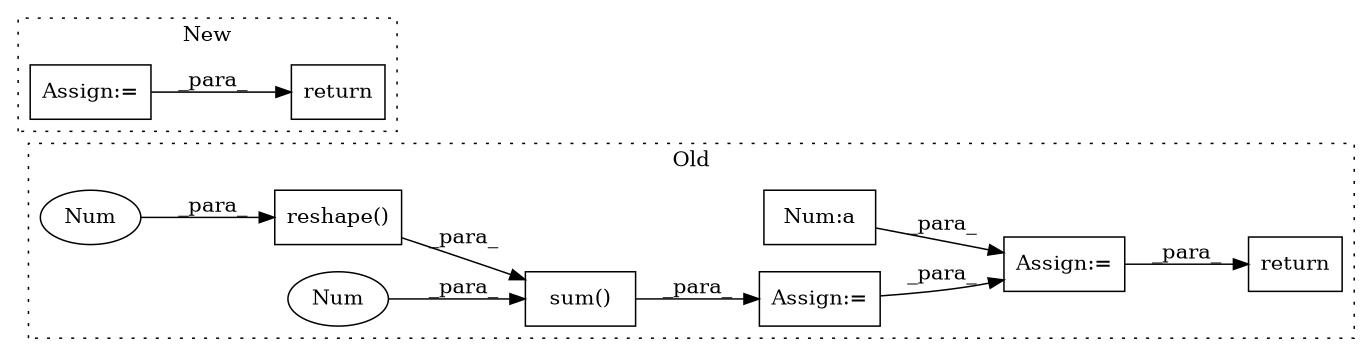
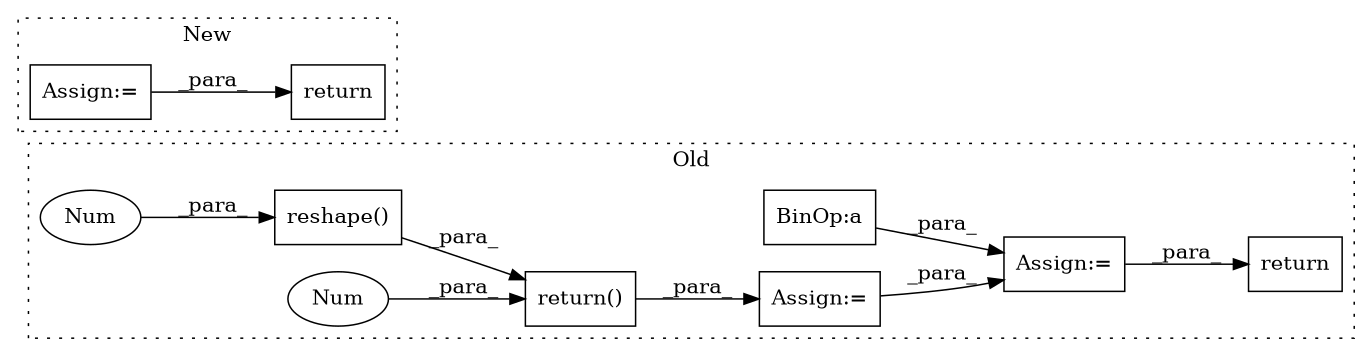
node "Num:a": label "Num:a" -> "BinOp:a"
node "sum()": label "sum()" -> "return()"
